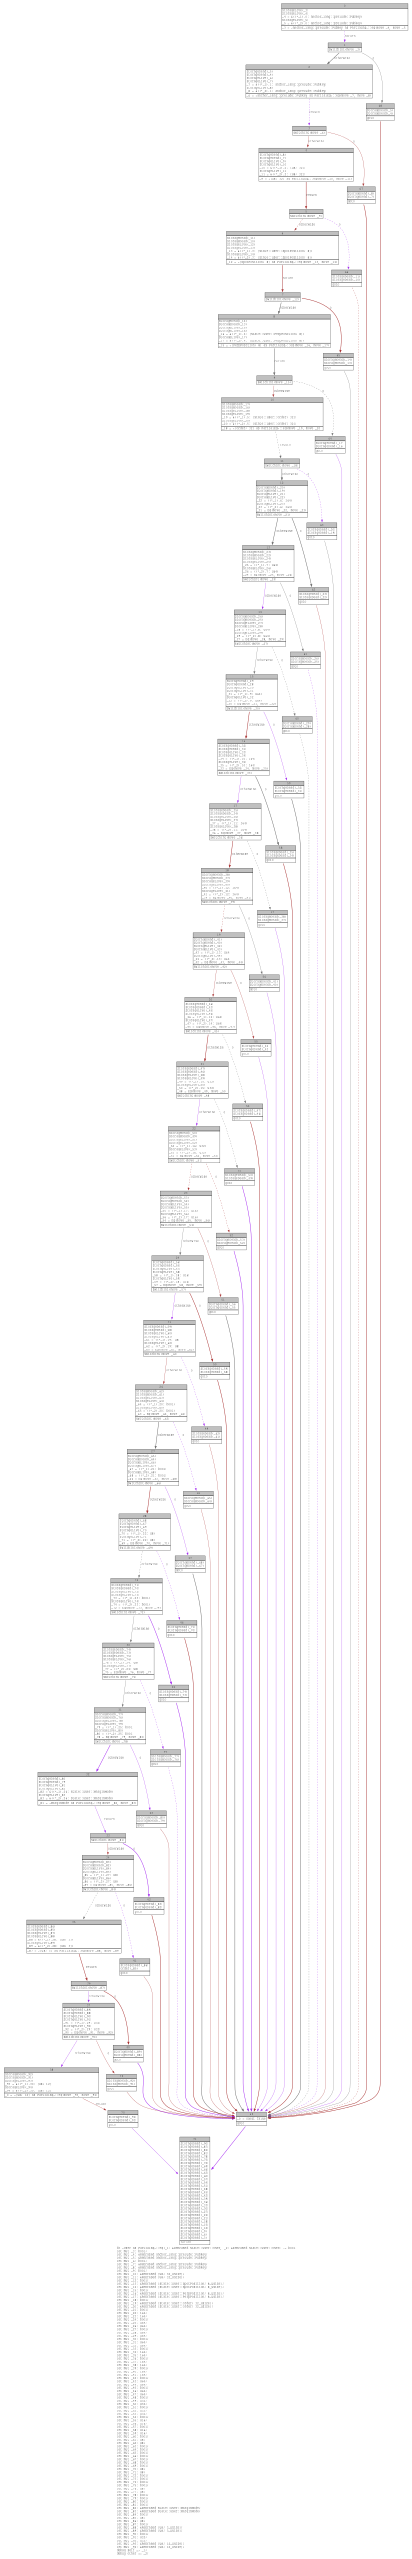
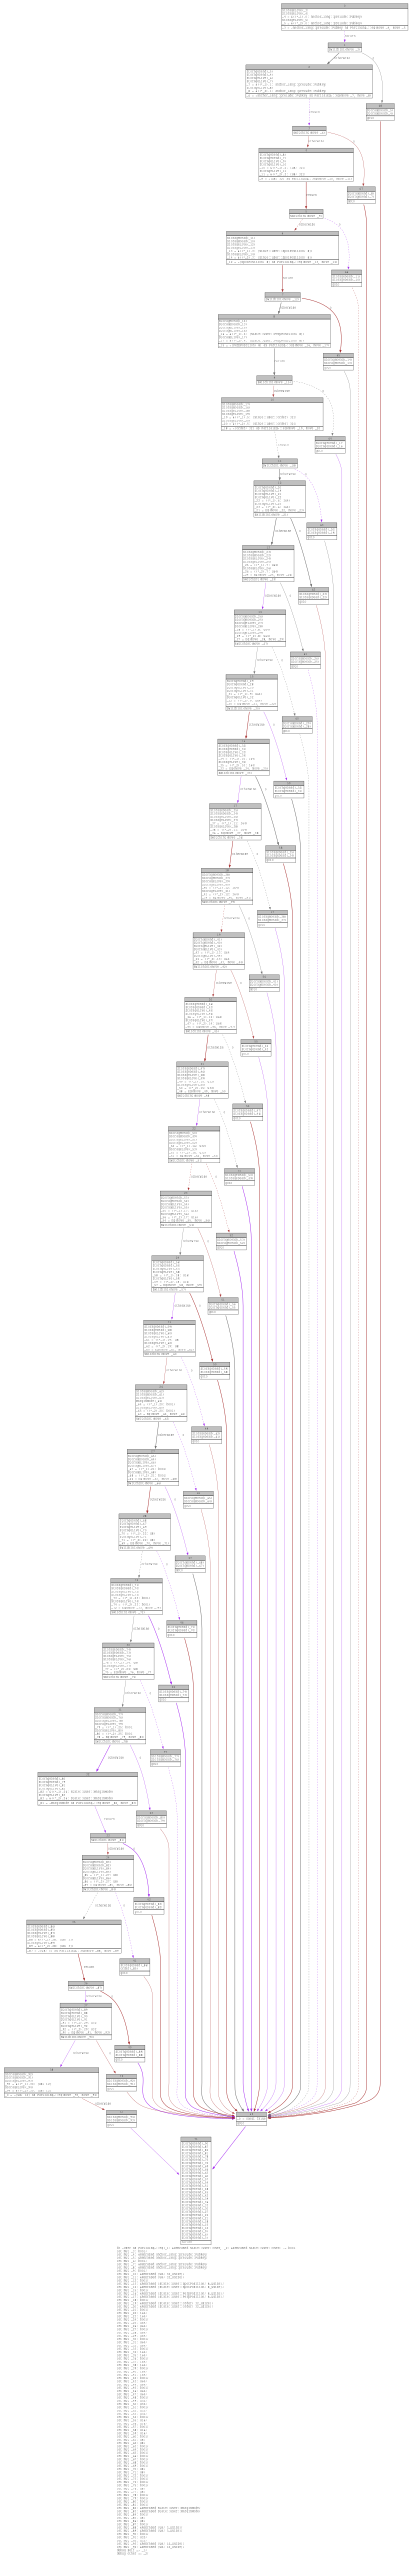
node "26": text "StorageLive(_64)" -> "MarginMode(_64)"
edge "38" -> "70": label "return" -> "otherwise"
